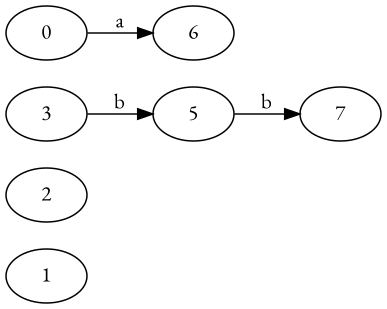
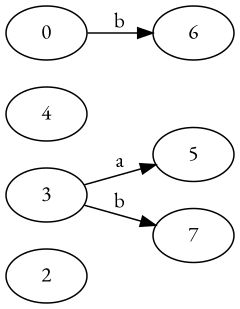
edge "0" -> "6": label "a" -> "b"
edge "3" -> "5": label "b" -> "a"
node "4": added
edge "5" -> "7": now "3" -> "7"
node "1": removed
